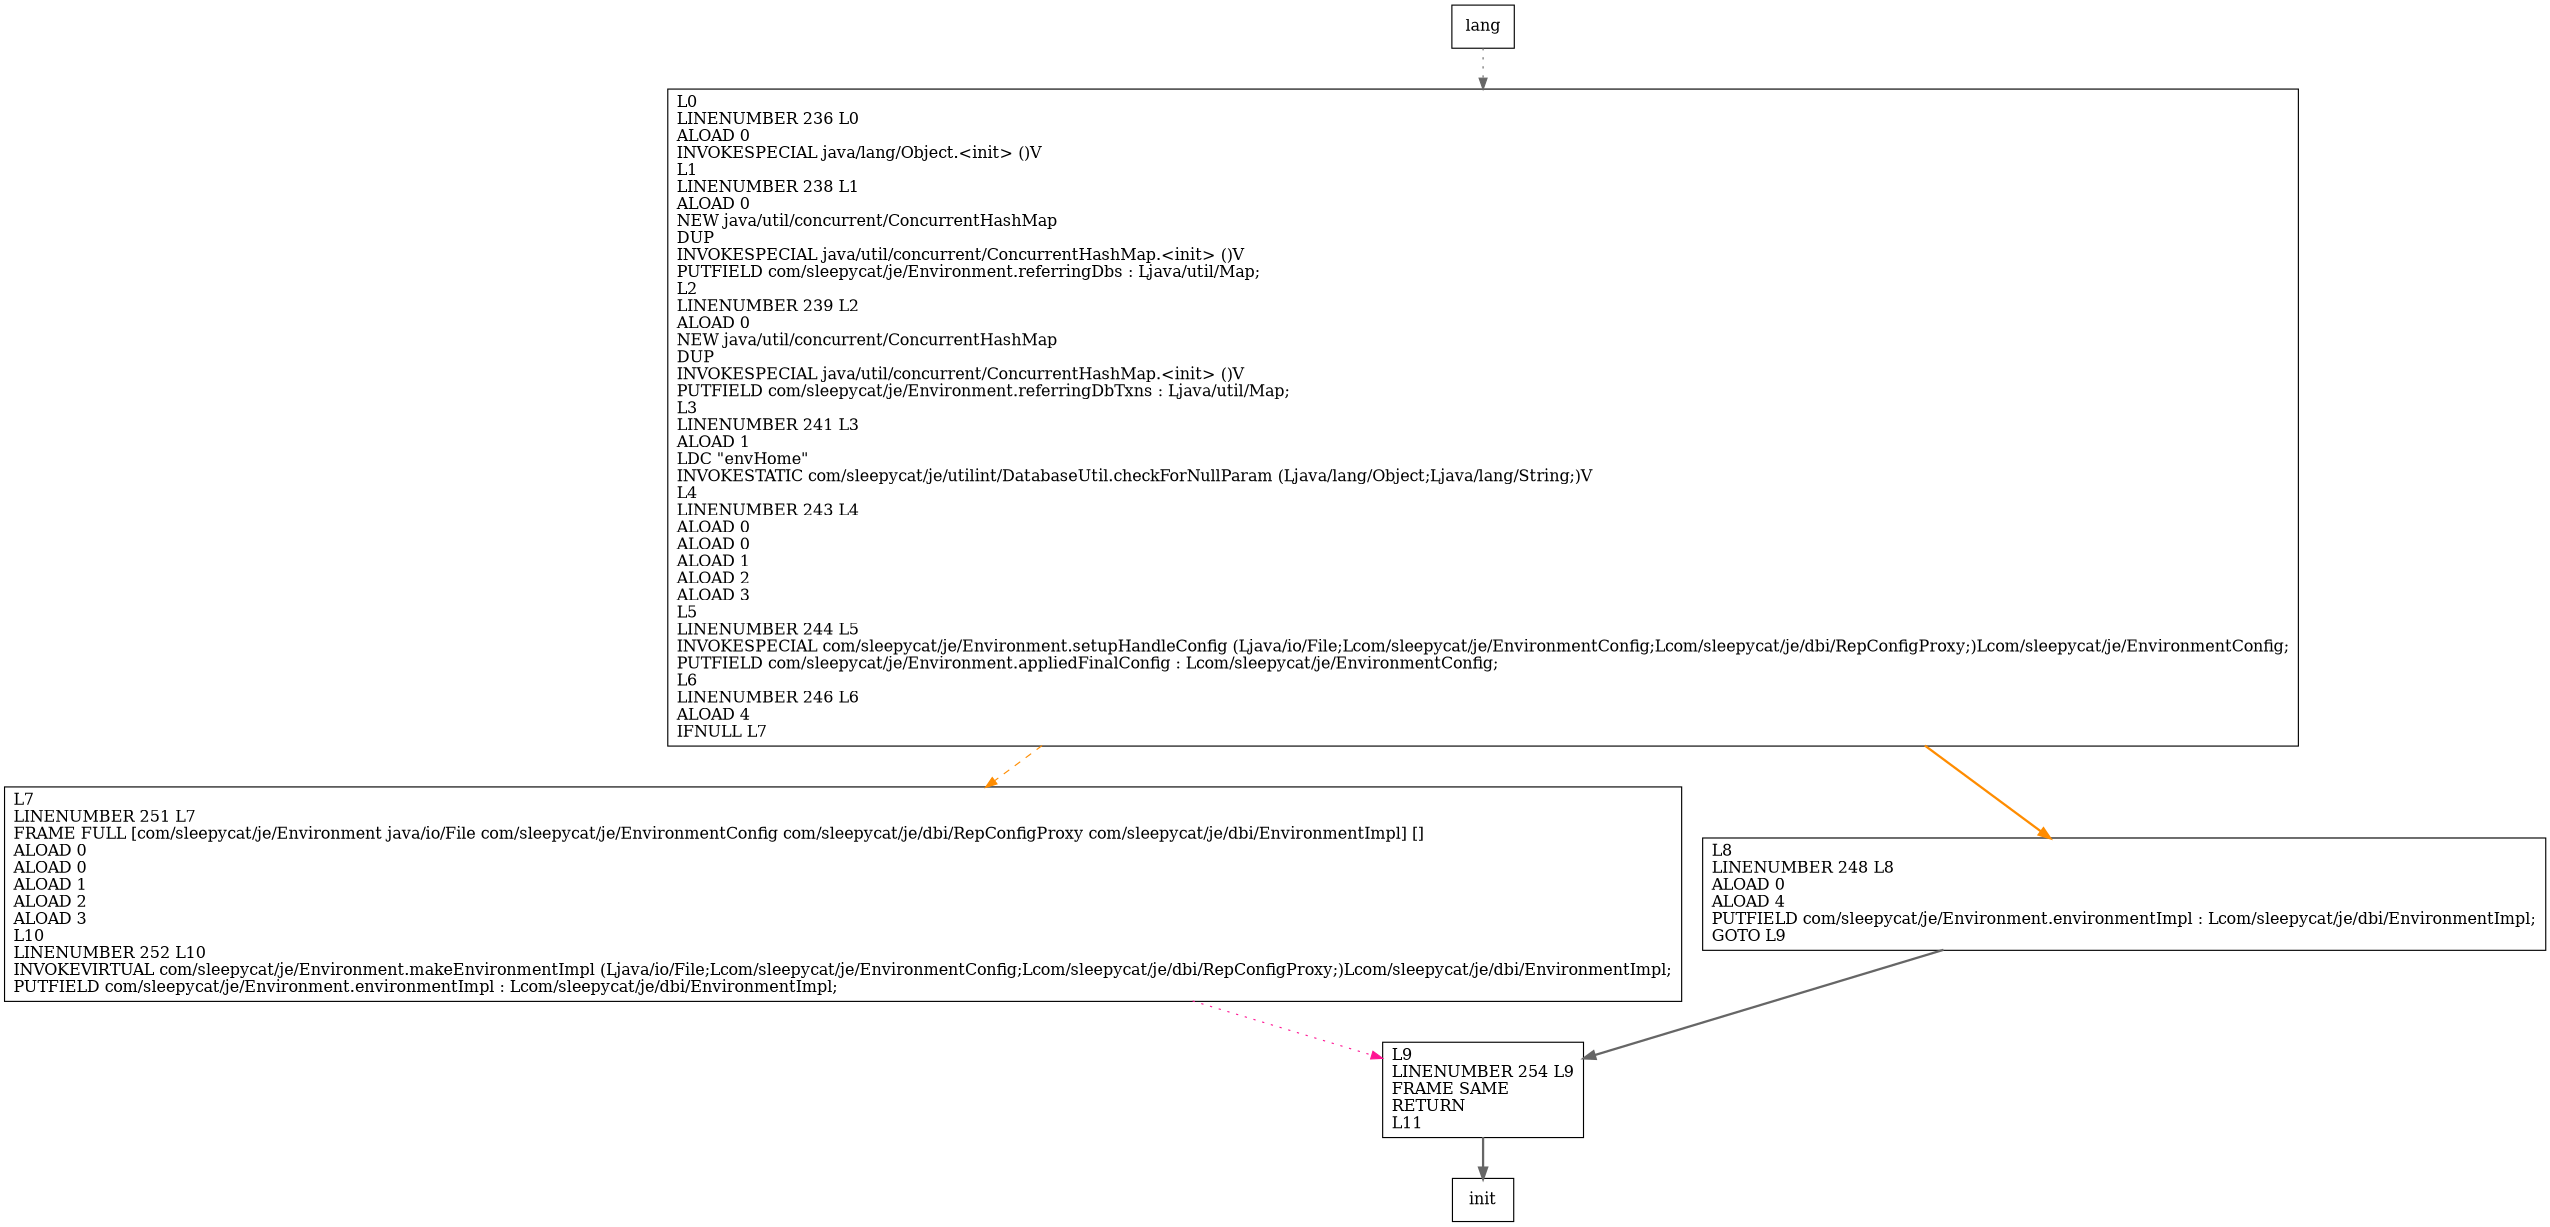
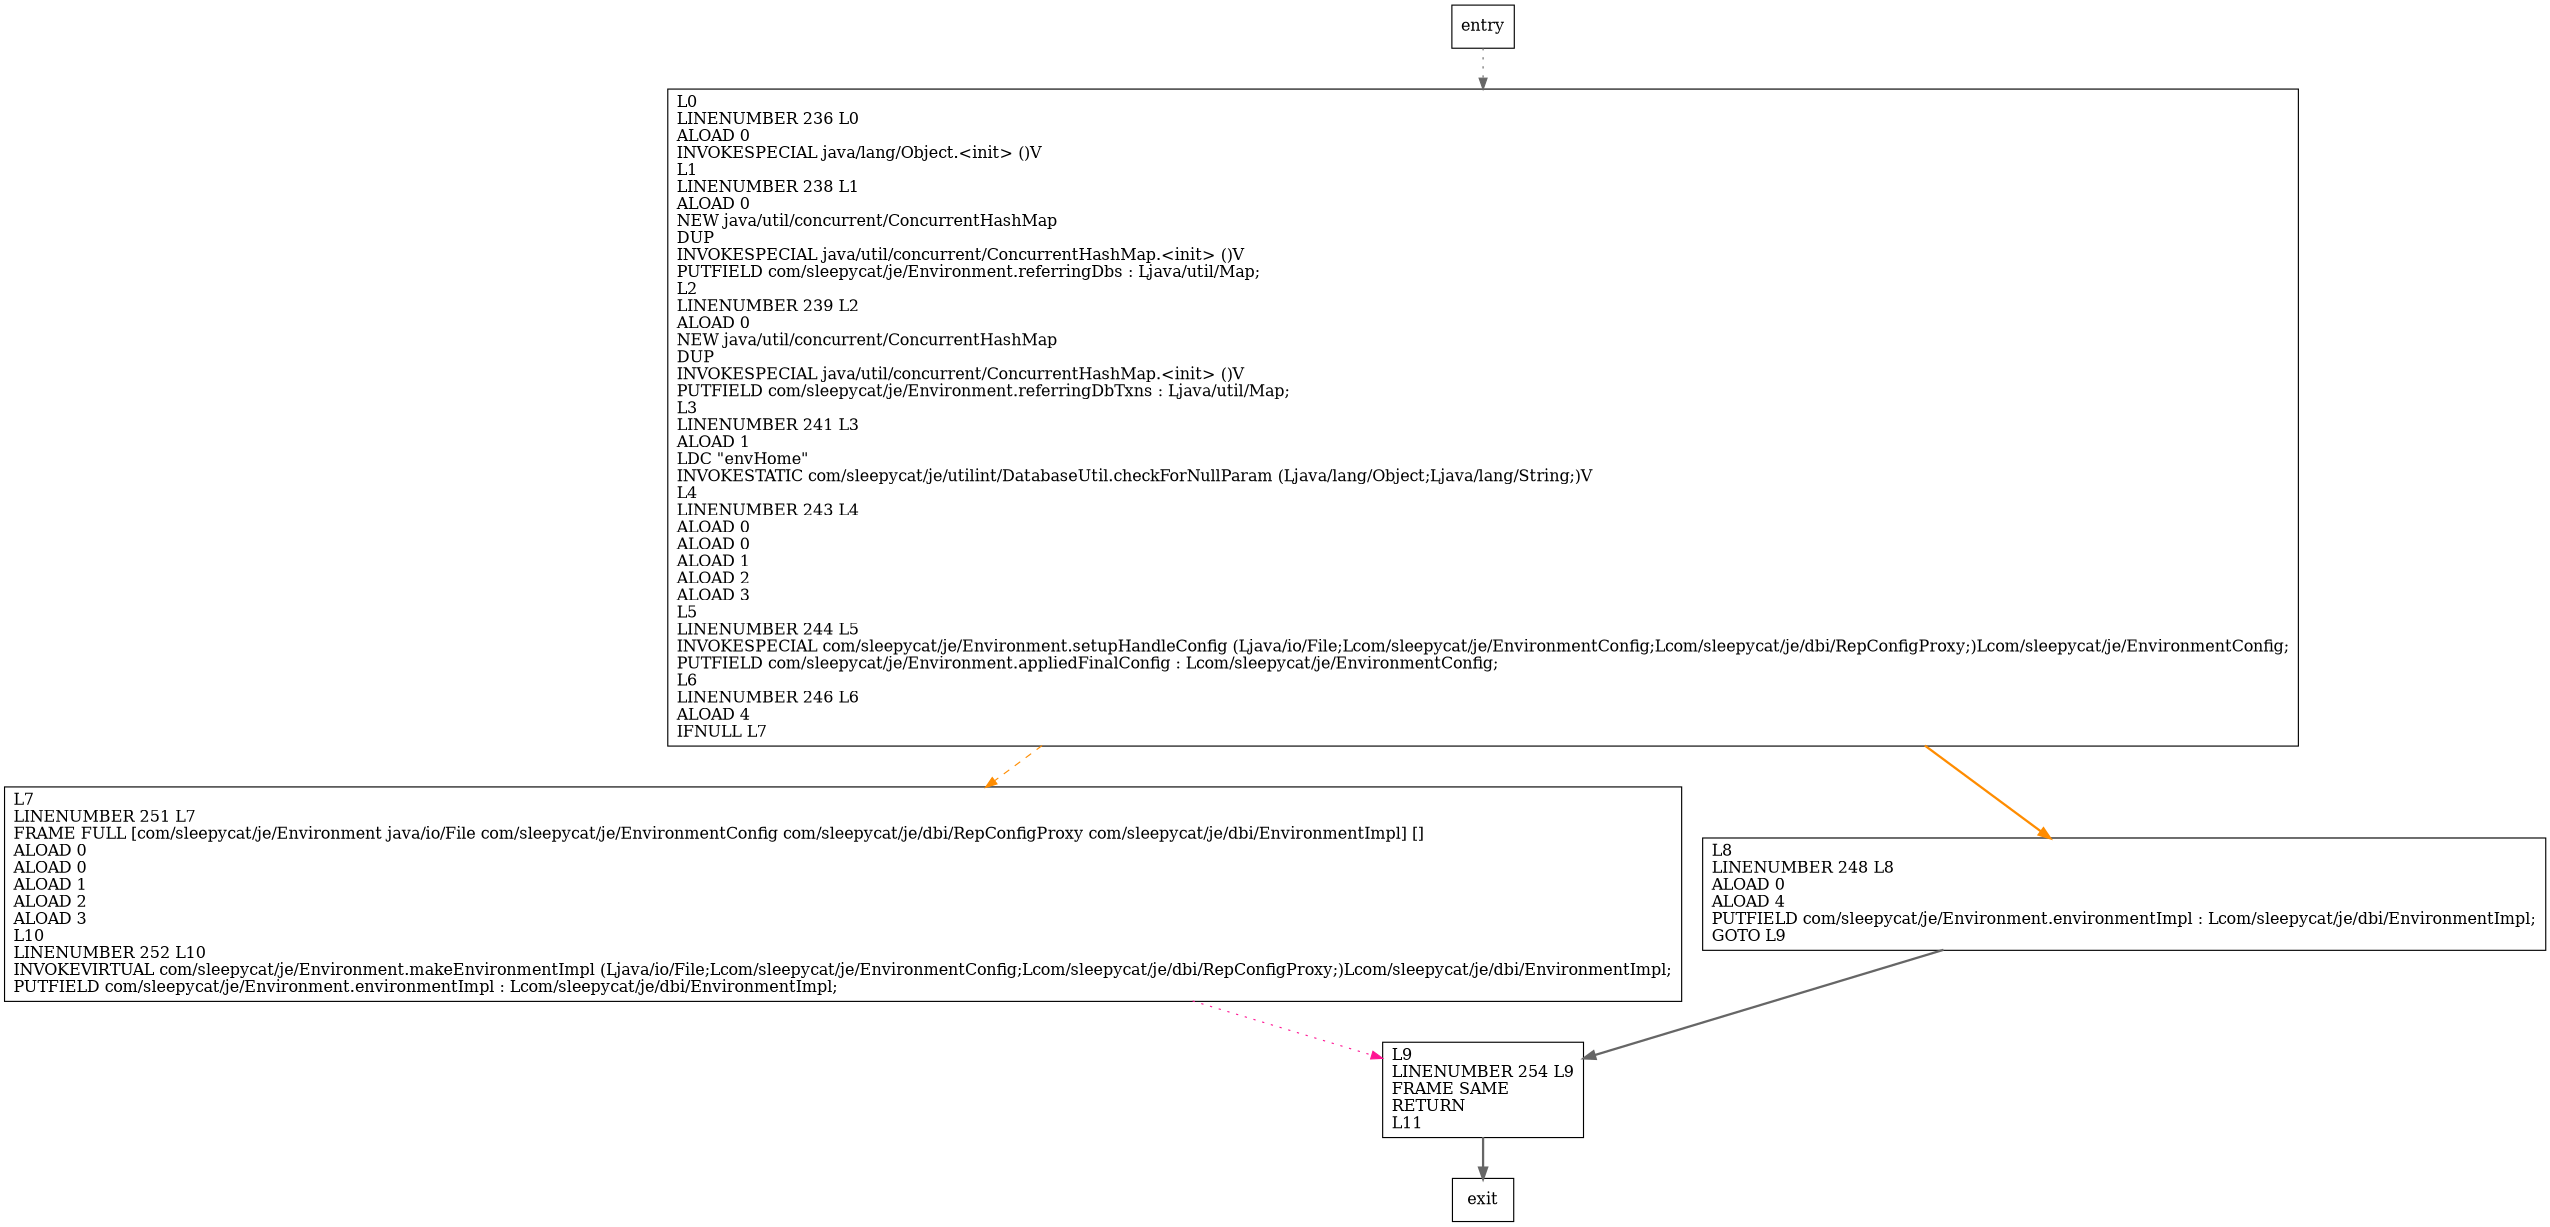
node "lang": label "lang" -> "entry"
node "init": label "init" -> "exit"
